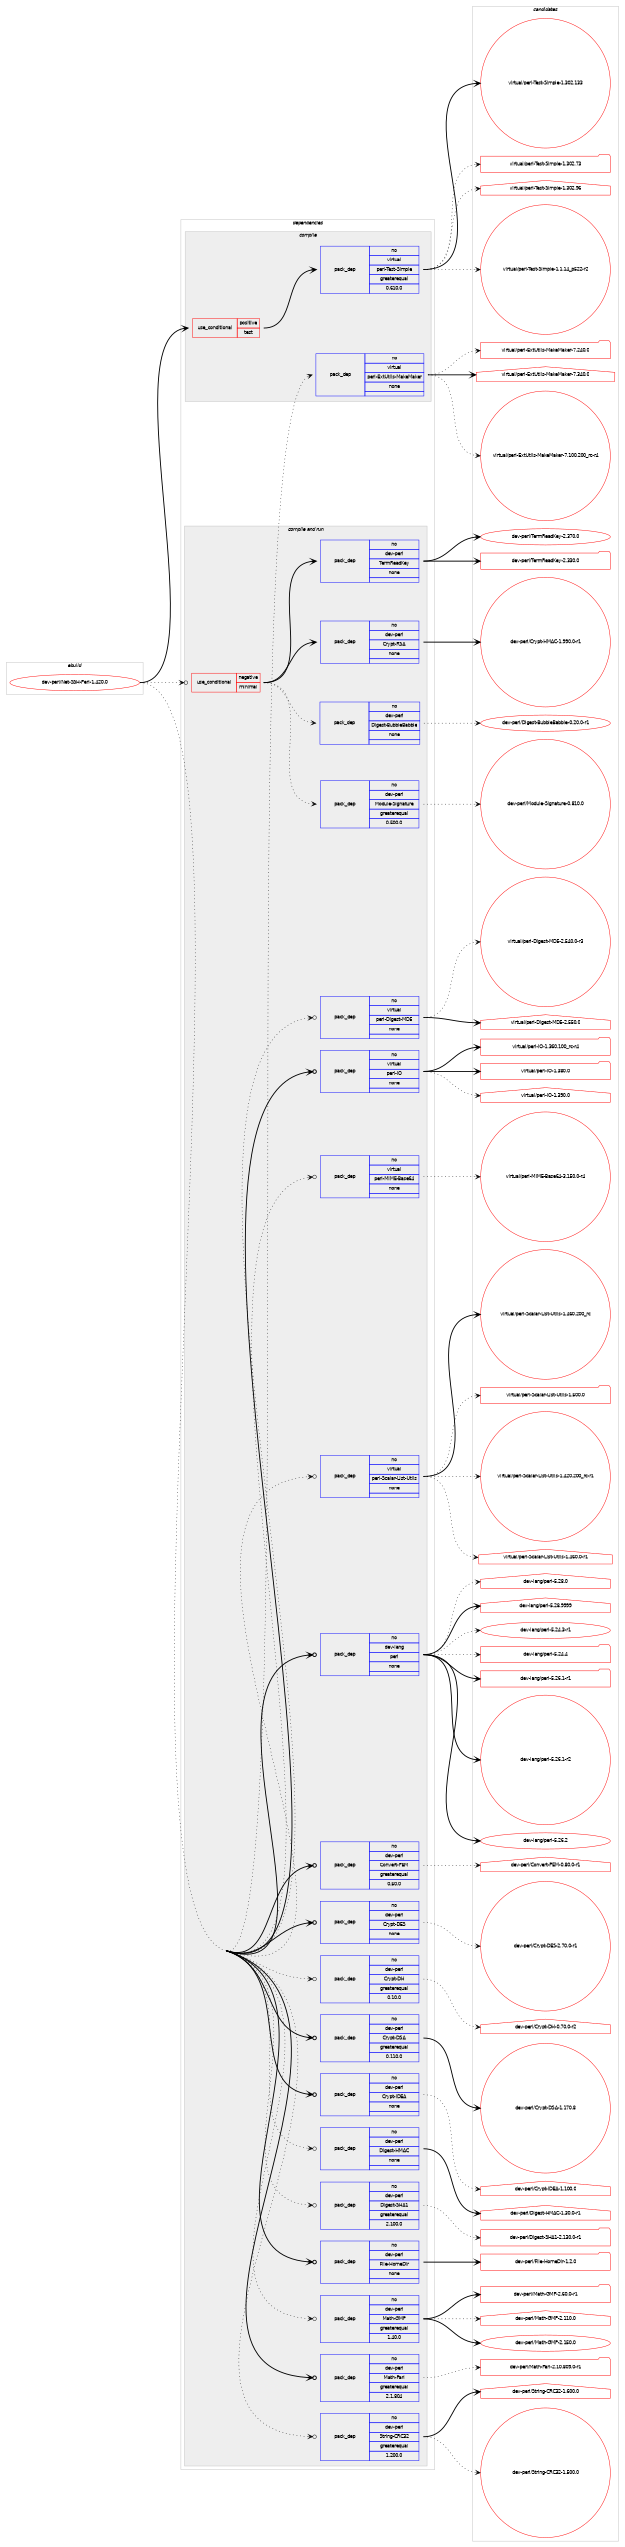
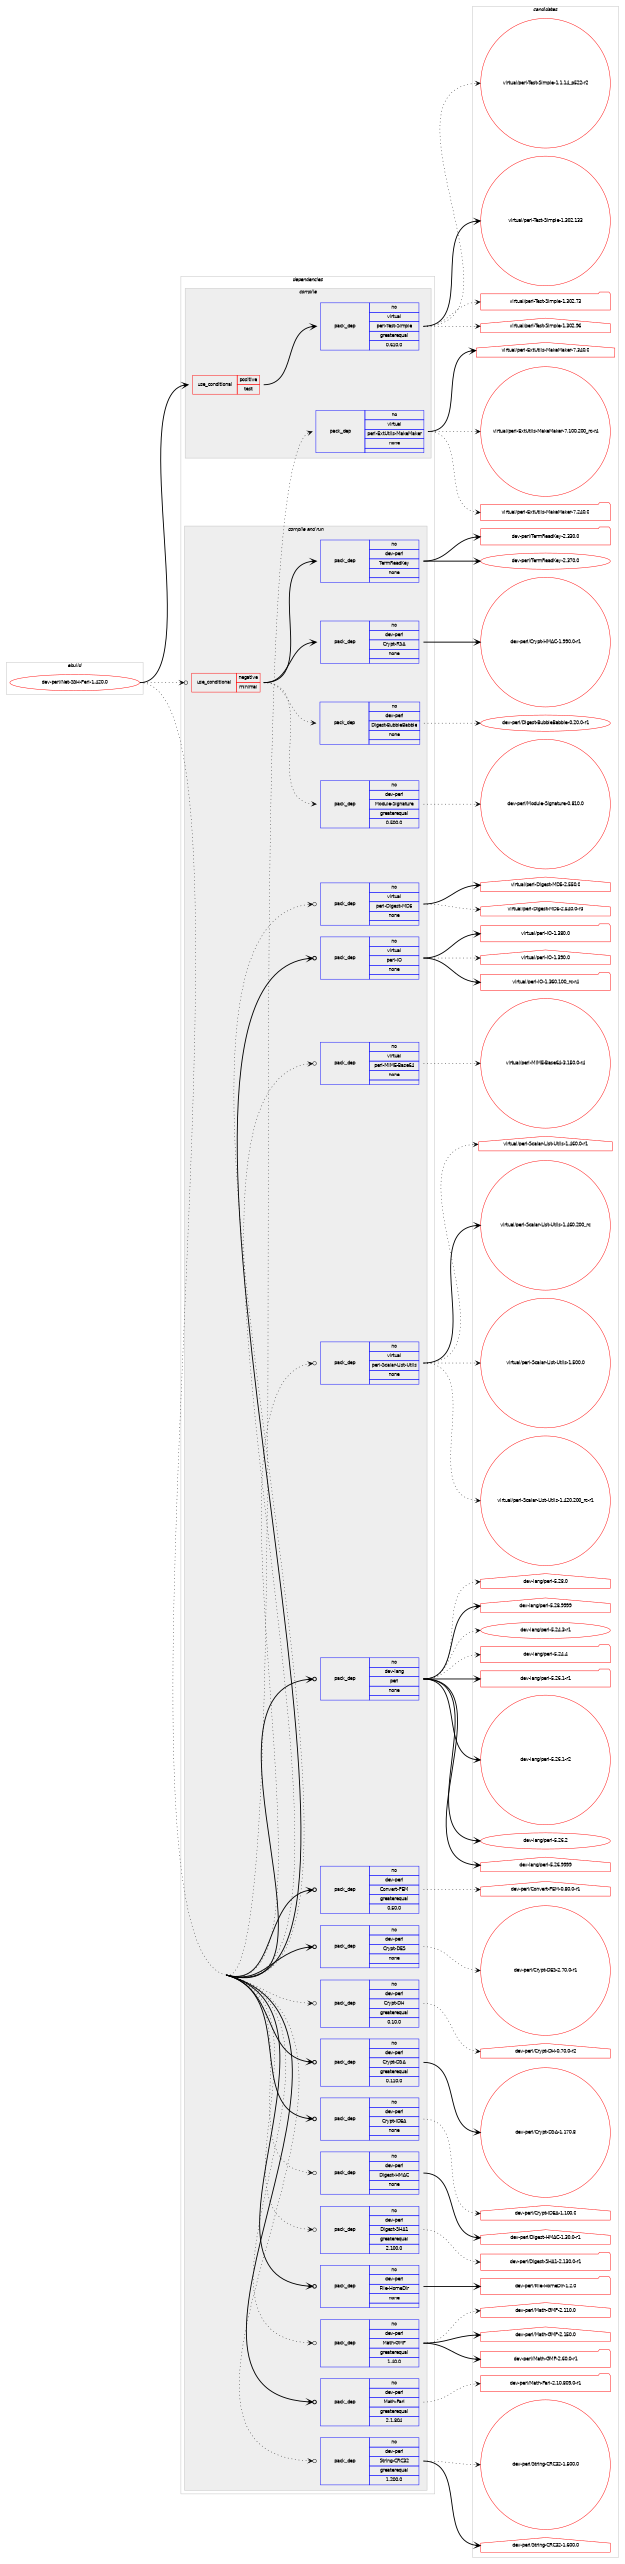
node "virtual/perl-Digest-MD5-2.540.0-r3": shape circle -> house
node "virtual/perl-Scalar-List-Utils-1.500.0": shape folder -> circle
node "dev-lang/perl-5.26.9999": added
node "dev-perl/Math-GMP-2.150.0": shape ellipse -> house
